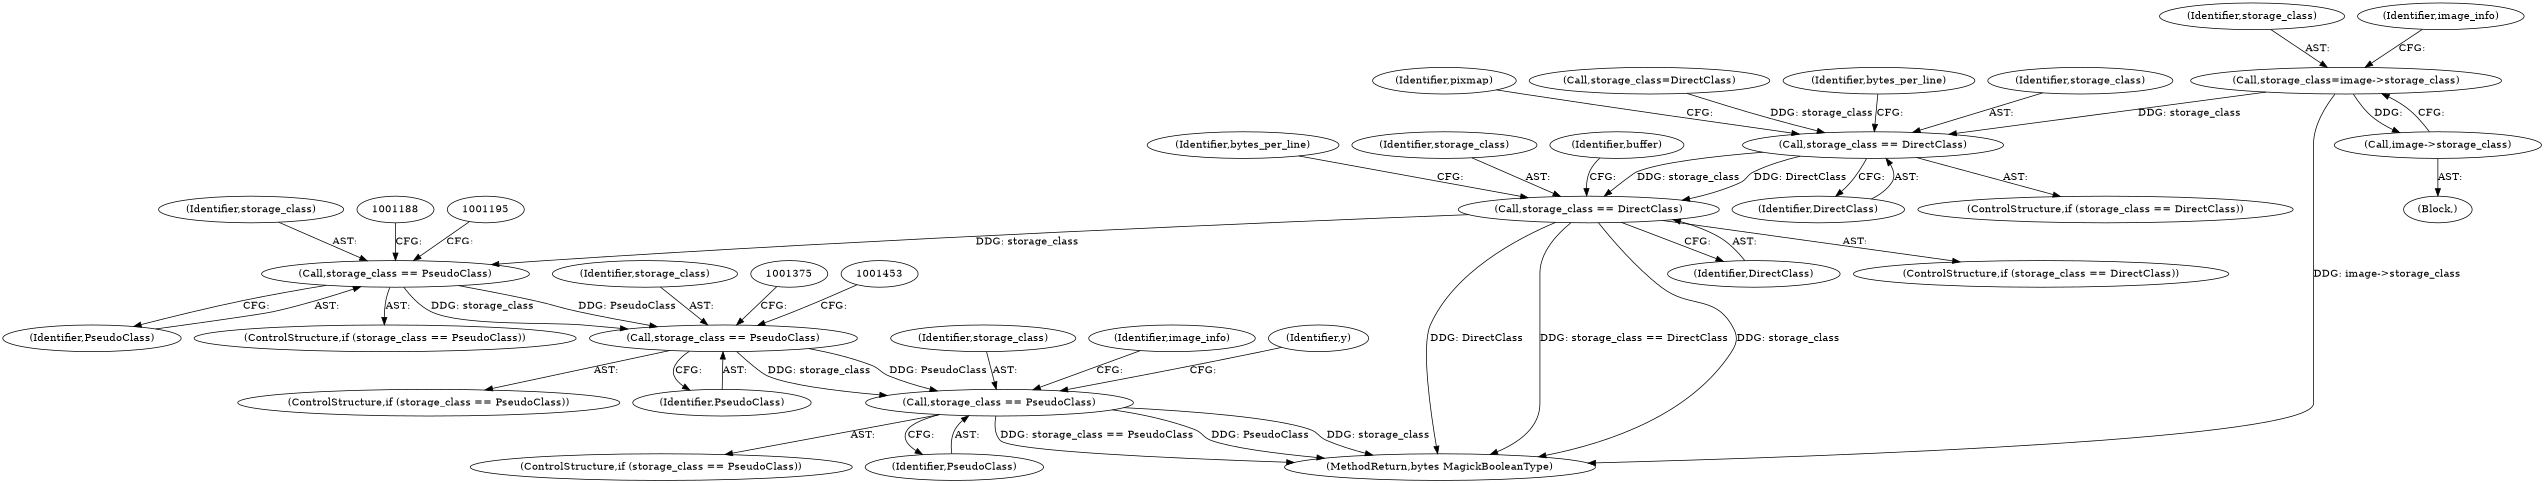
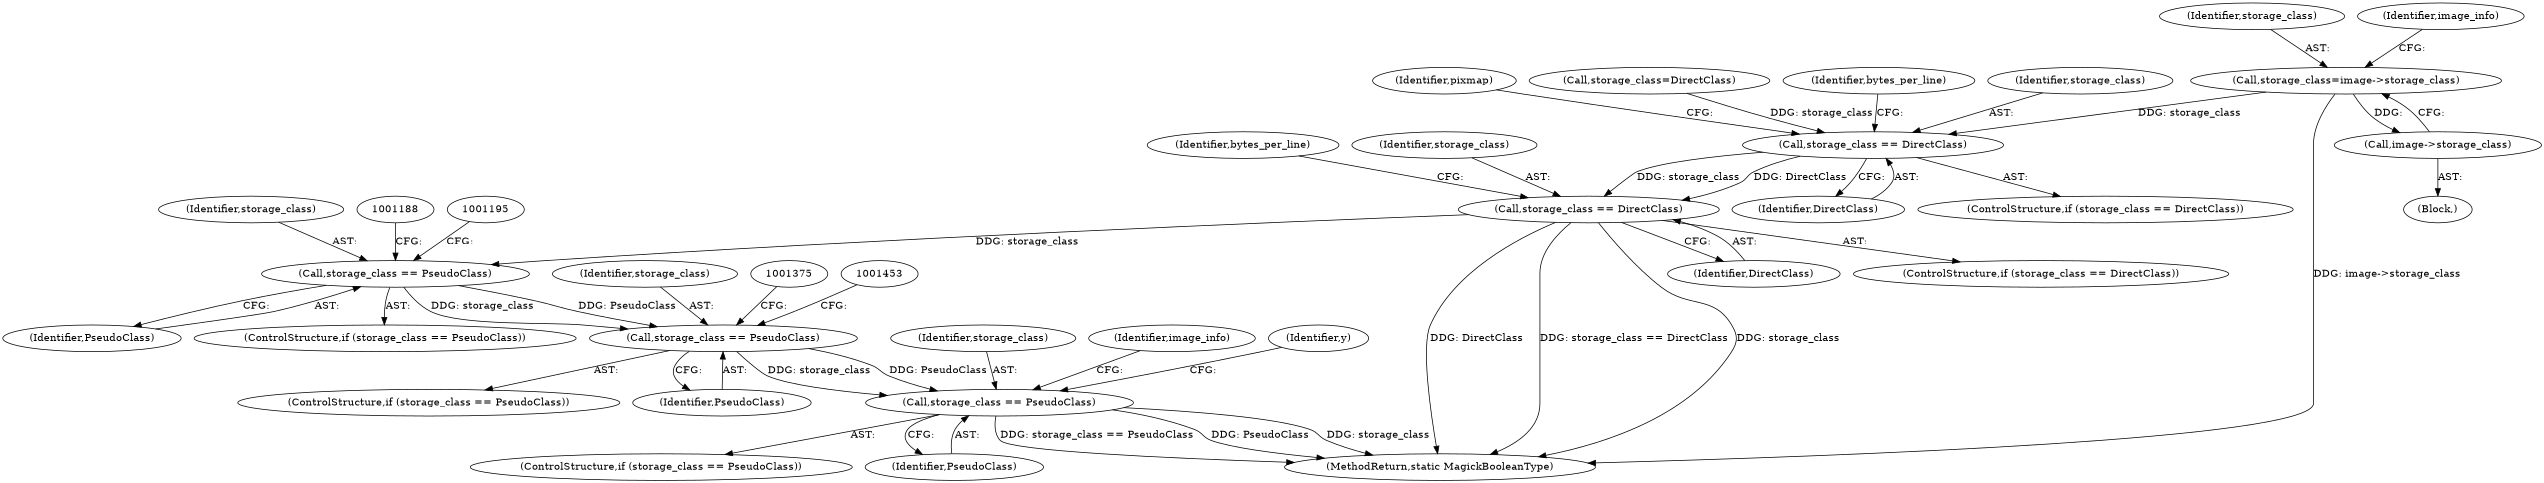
node "(Identifier,buffer)": removed
node "(MethodReturn,bytes MagickBooleanType)": label "(MethodReturn,bytes MagickBooleanType)" -> "(MethodReturn,static MagickBooleanType)"
